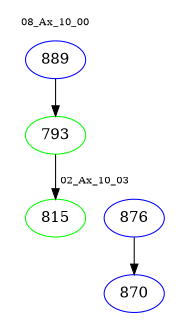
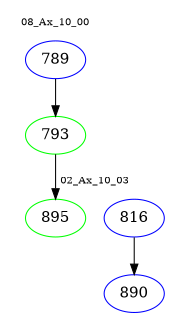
node "889": label "889" -> "789"
node "815": label "815" -> "895"
node "876": label "876" -> "816"
node "870": label "870" -> "890"
